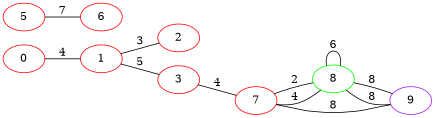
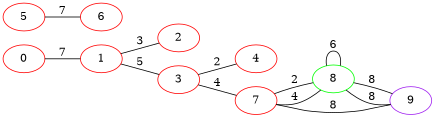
edge "0" -- "1": label "4" -> "7"
node "4": added
